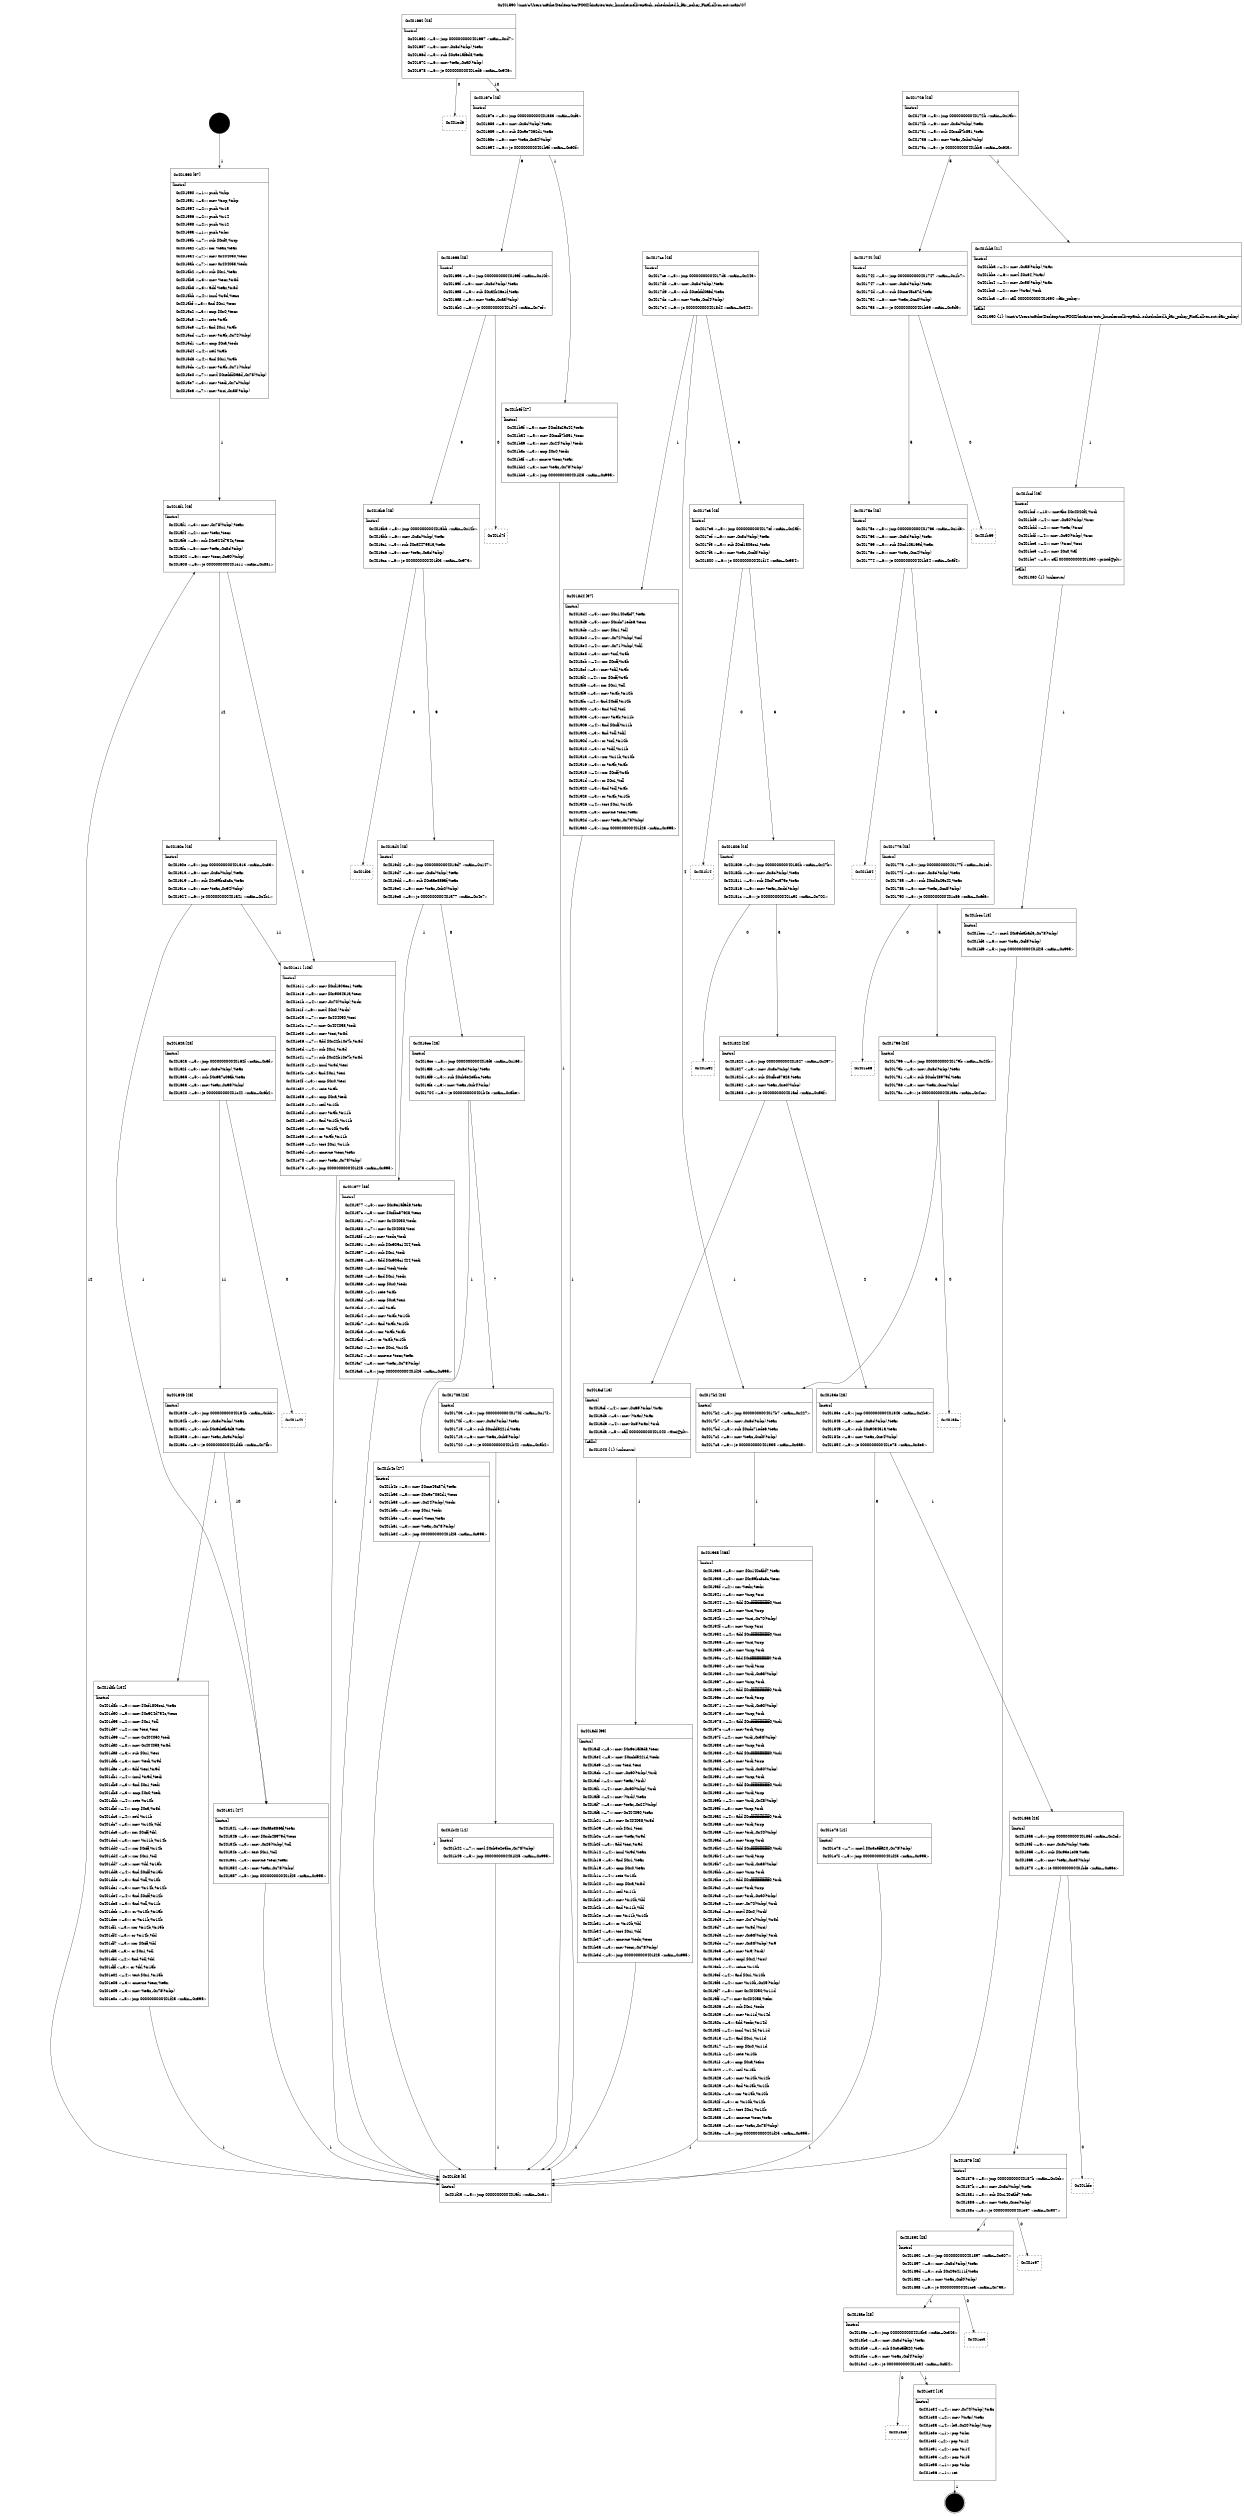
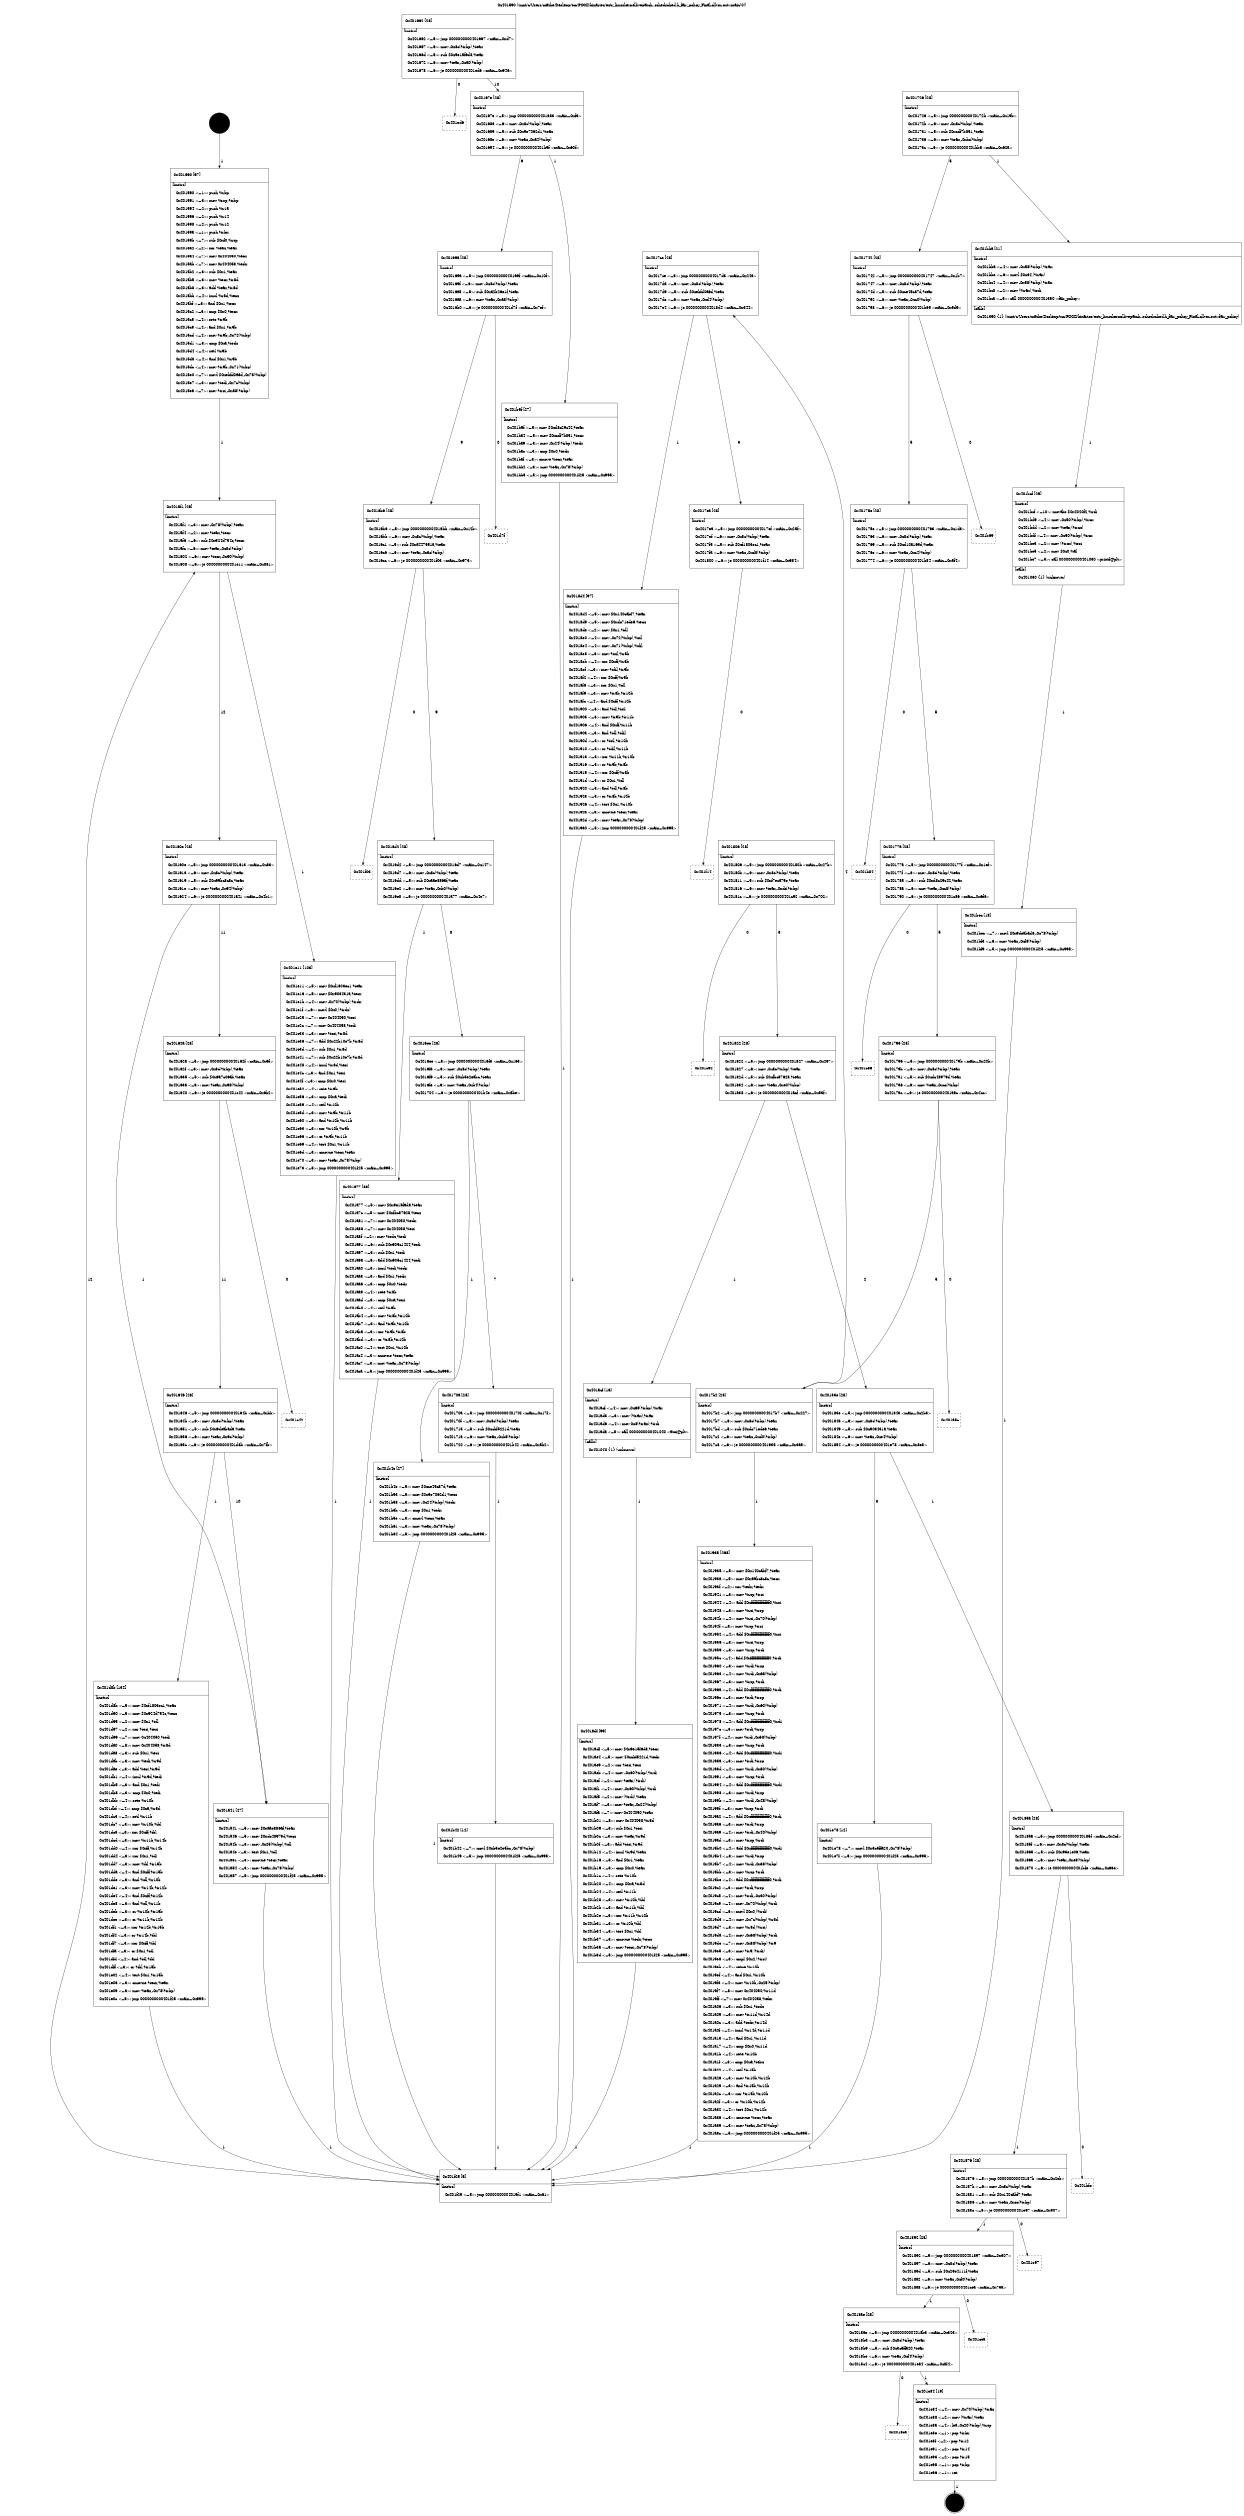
edge "0x4017ea [28]" -> "0x401806 [28]": removed, label "3"
edge "0x4017ce [28]" -> "0x4017b2 [28]": reversed
edge "0x4015f1 [29]" -> "0x401e11 [103]": label " 2" -> " 1"
edge "0x40160e [28]" -> "0x401e11 [103]": now "0x40160e [28]" -> "0x40162a [28]"
